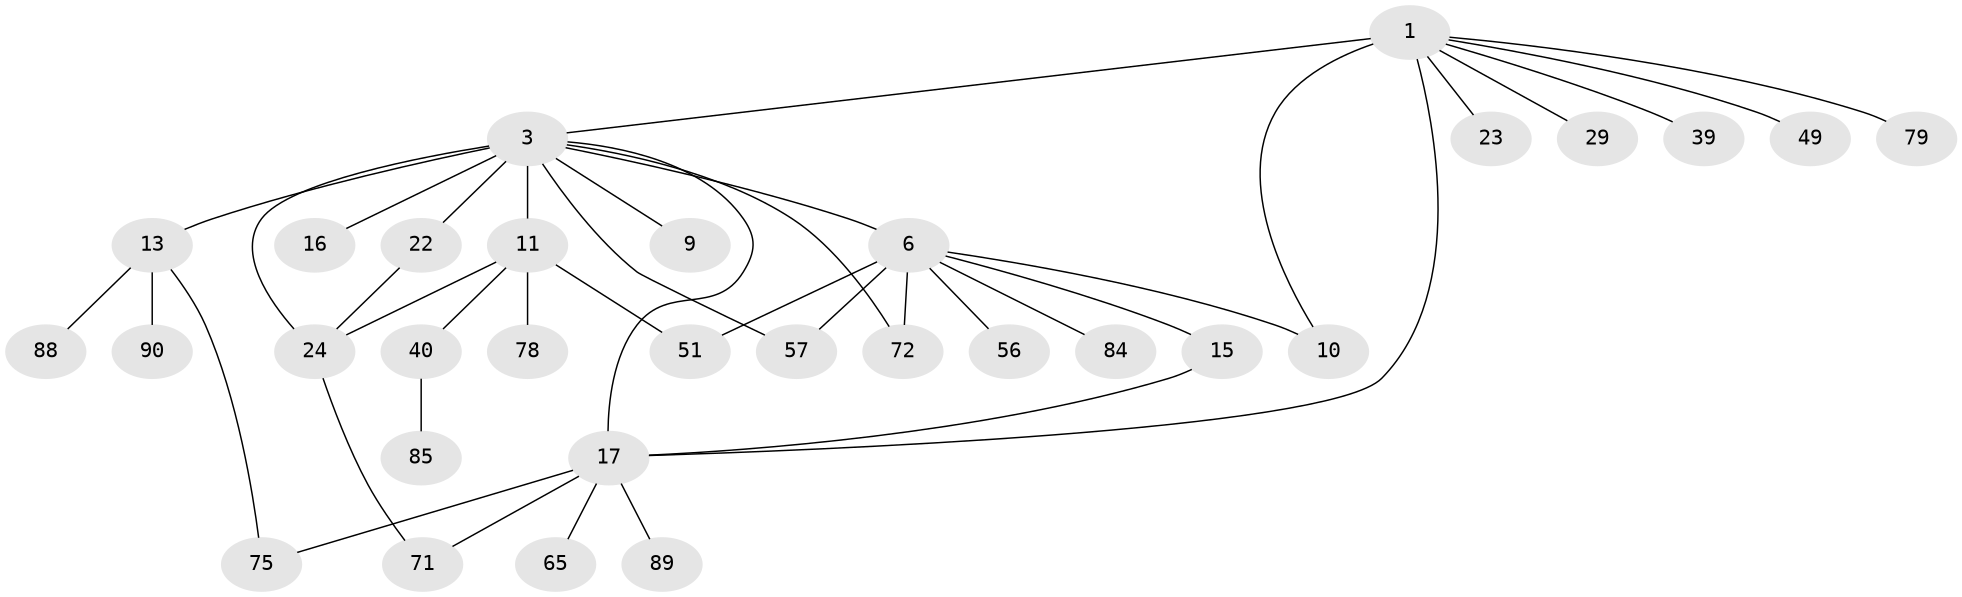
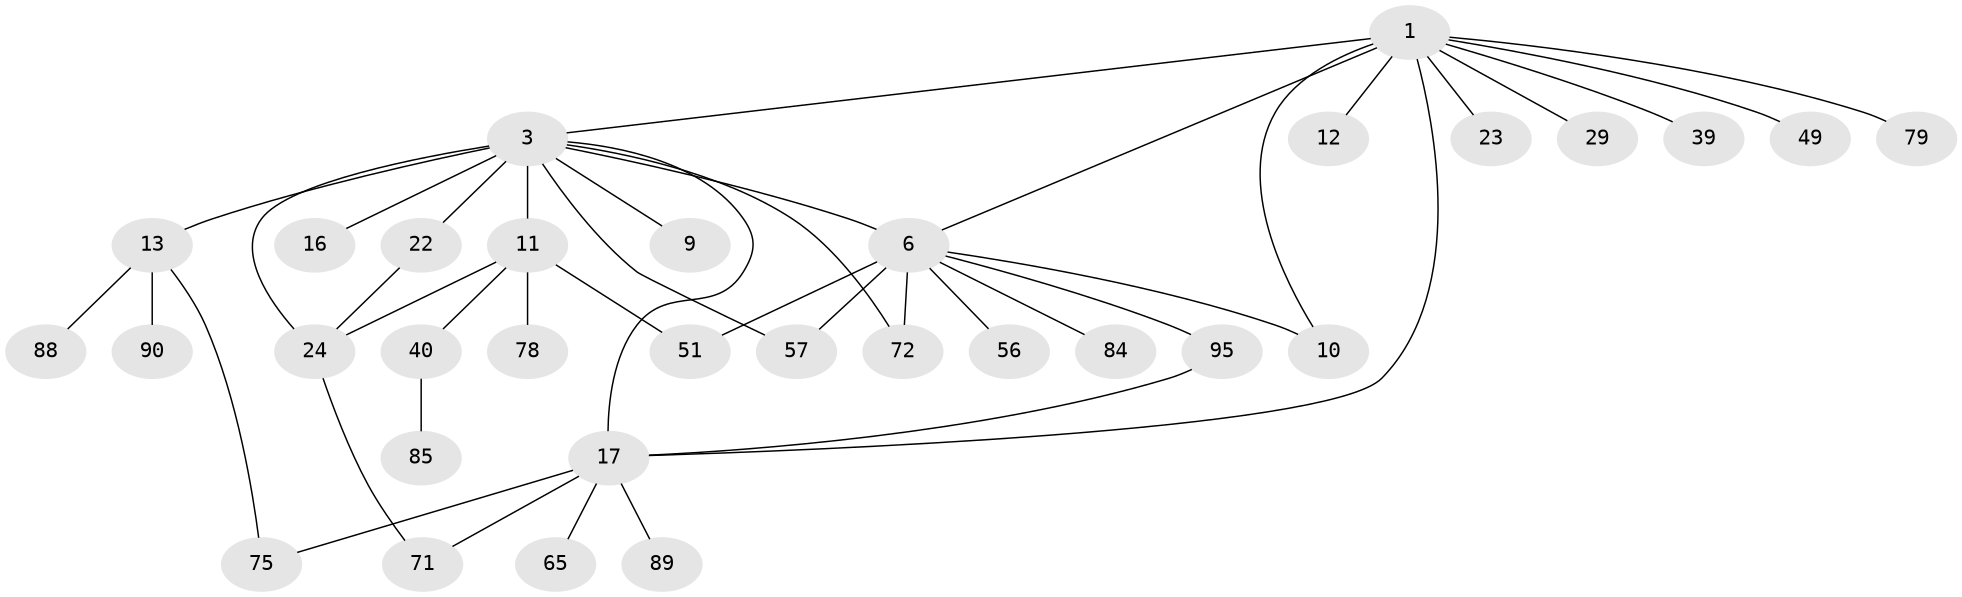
edge "1" -- "6": added
node "12": added
node "15": label "15" -> "95"
